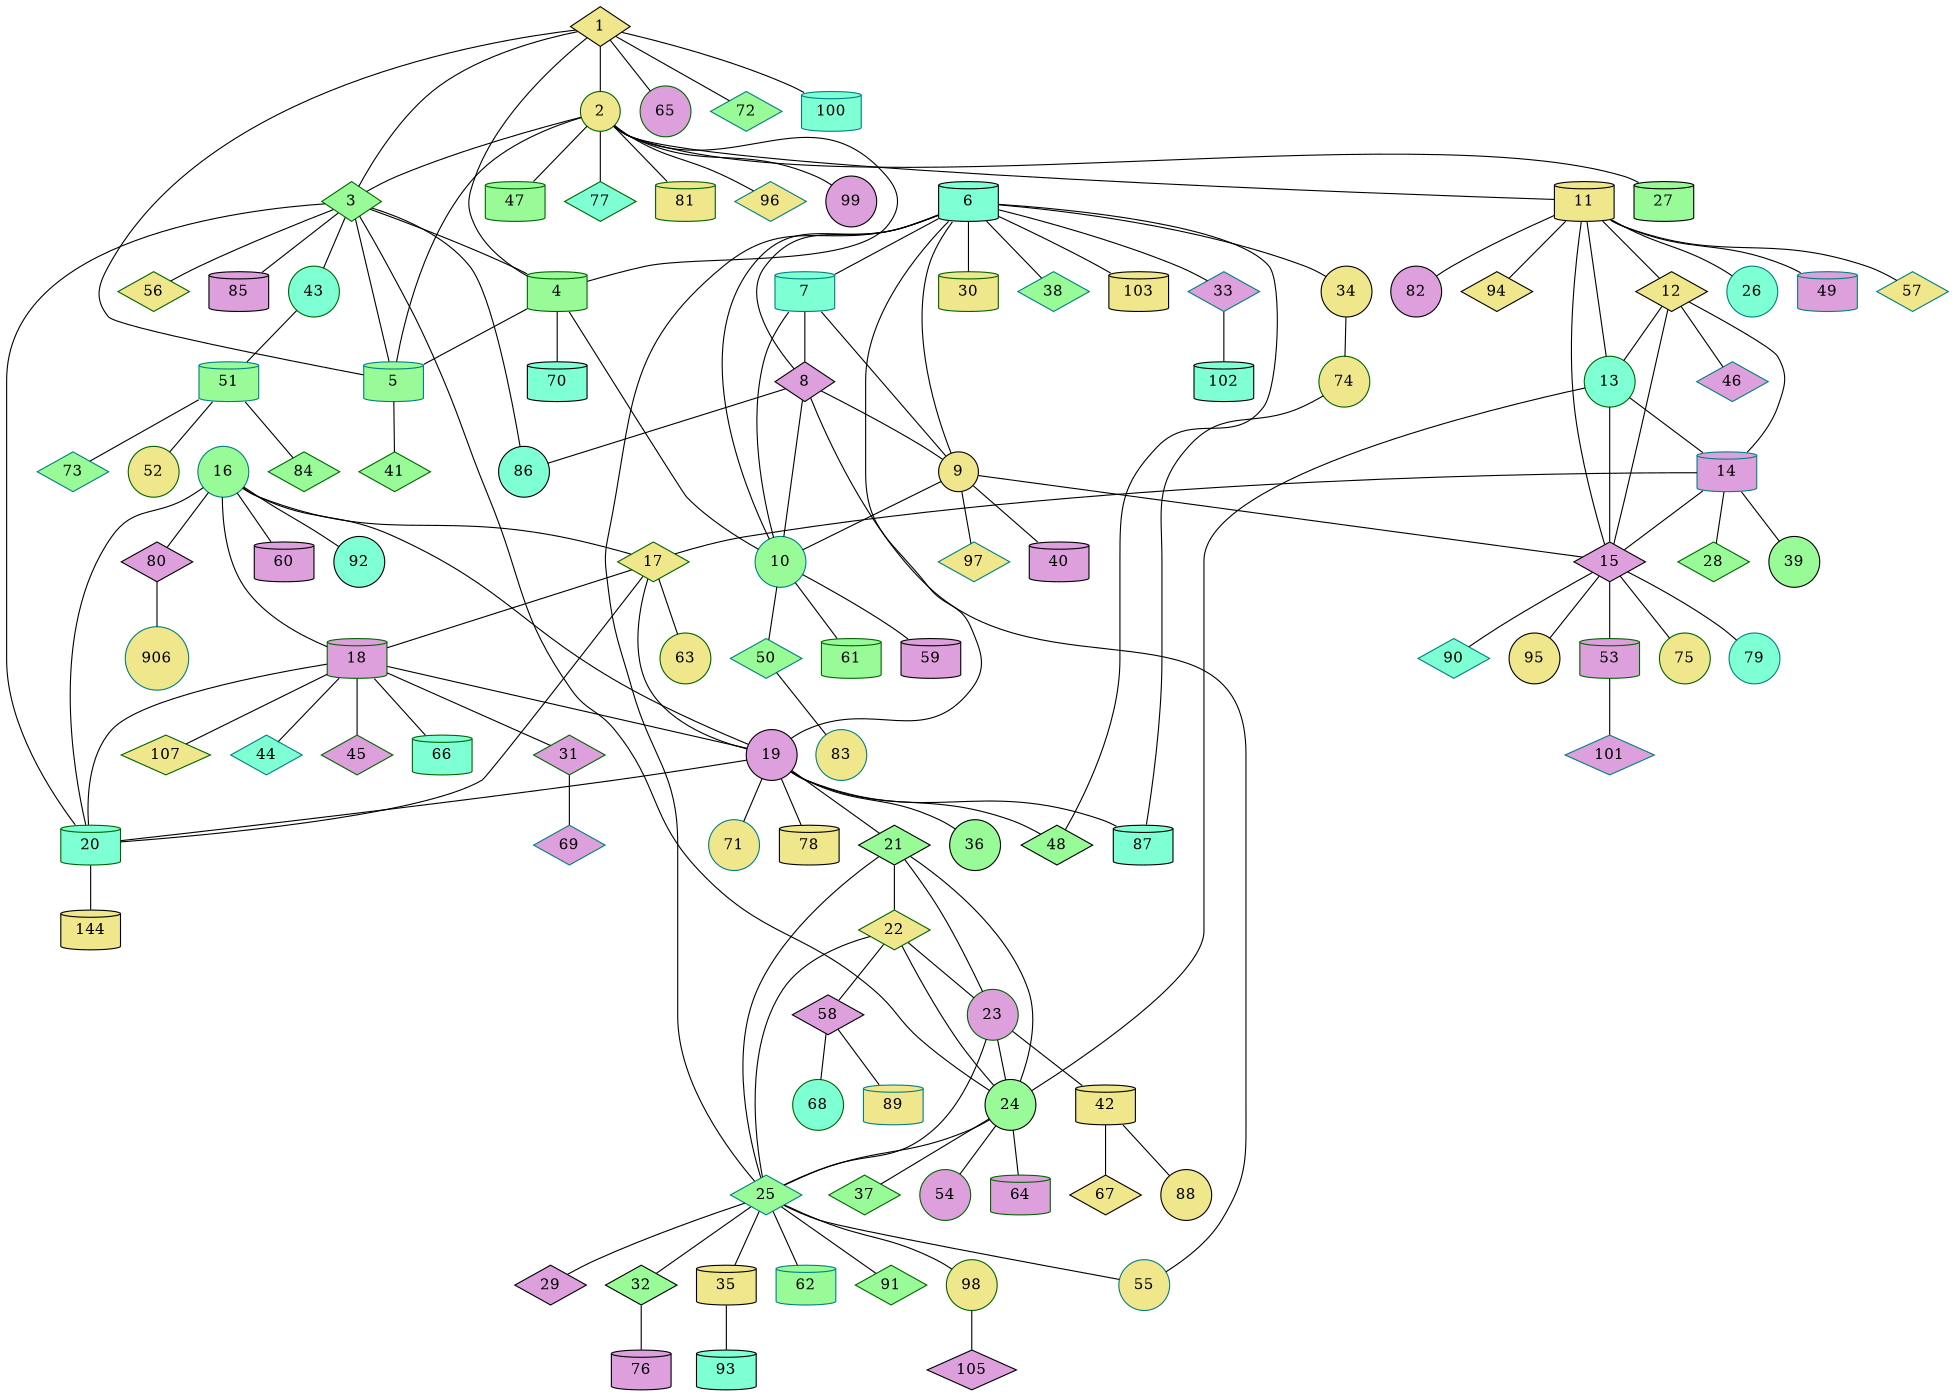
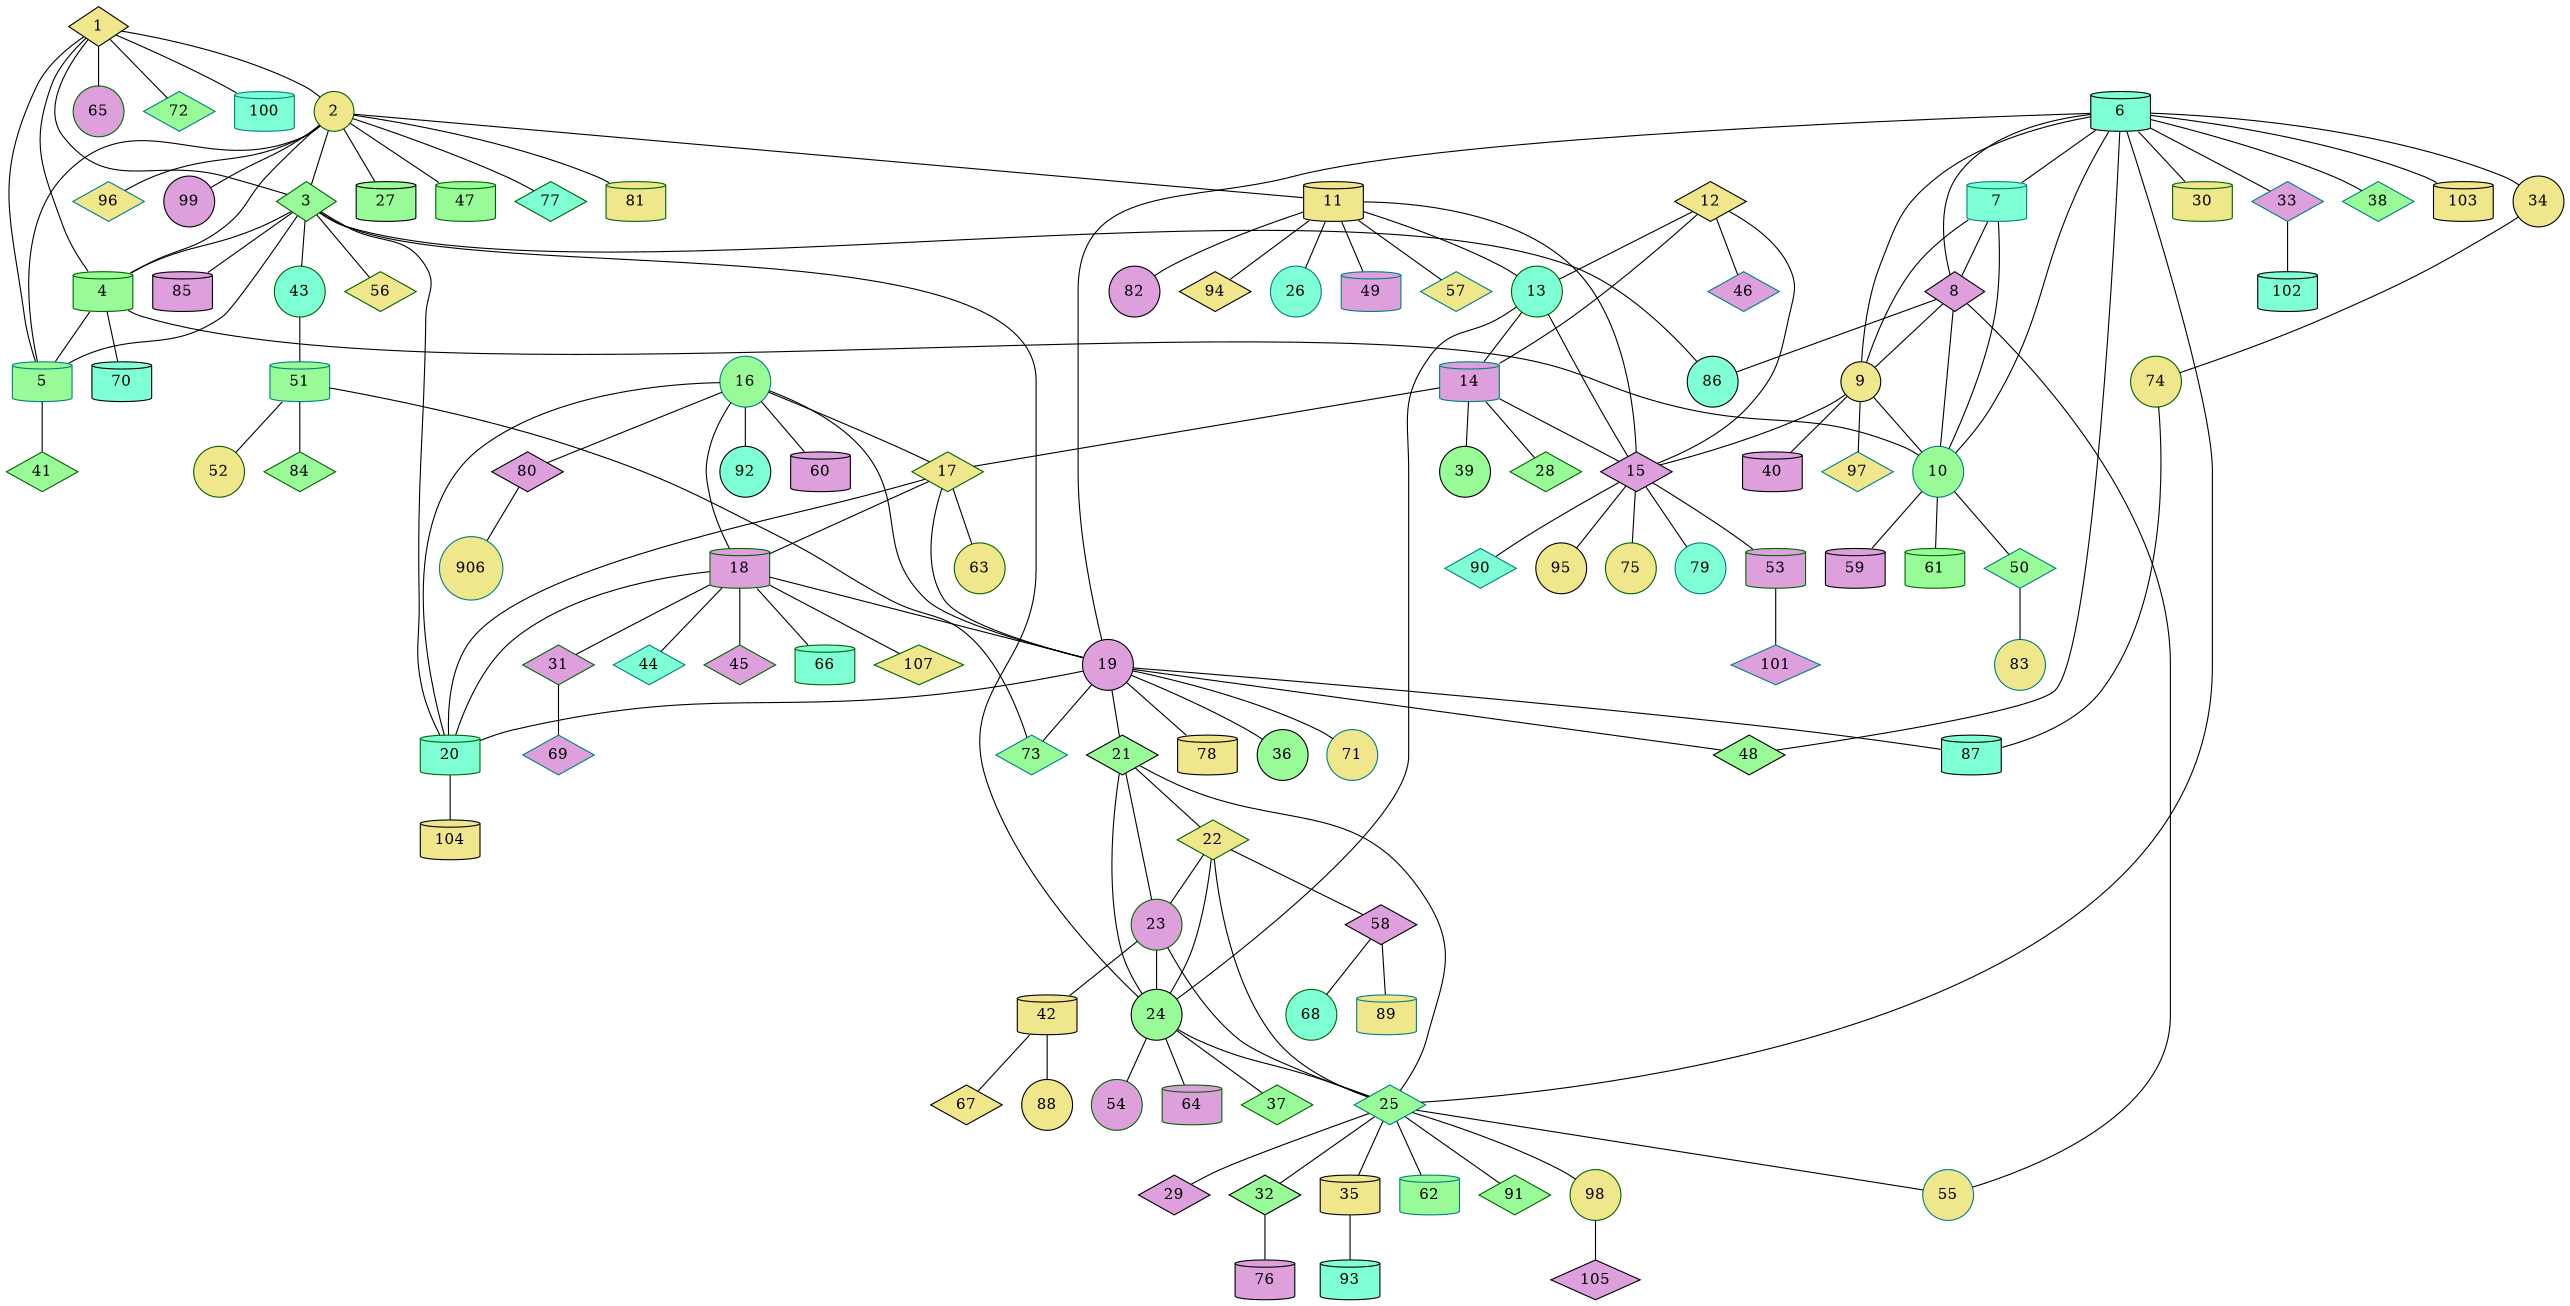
edge "11" -- "12": removed
edge "19" -- "73": added
node "144": label "144" -> "104"
